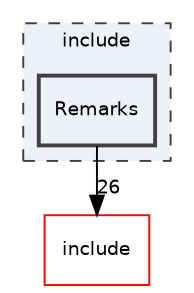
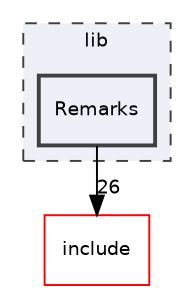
cluster "include": label "include" -> "lib"
